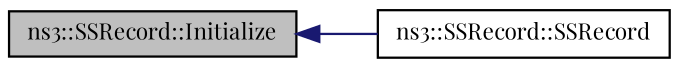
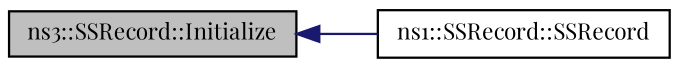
node "ns3::SSRecord::SSRecord": label "ns3::SSRecord::SSRecord" -> "ns1::SSRecord::SSRecord"
